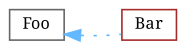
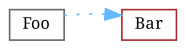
edge "Bar" -> "Foo": reversed
